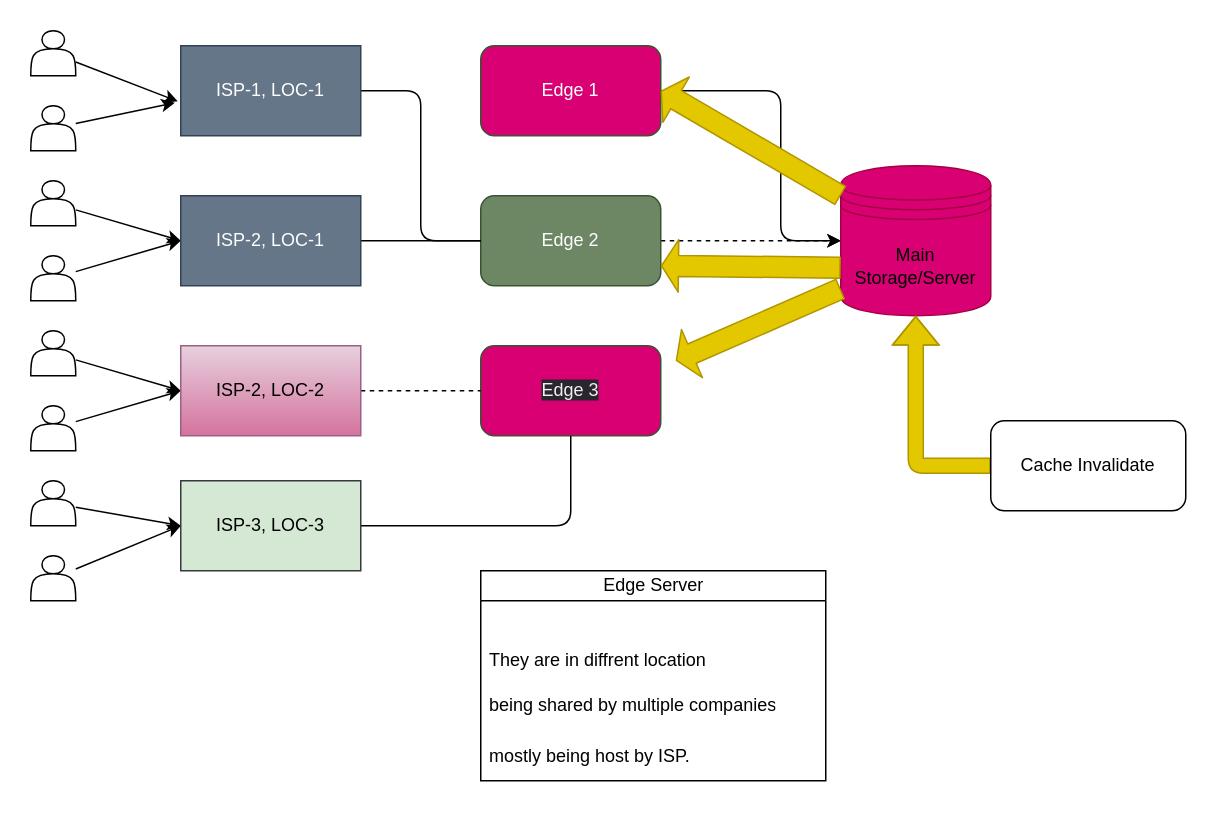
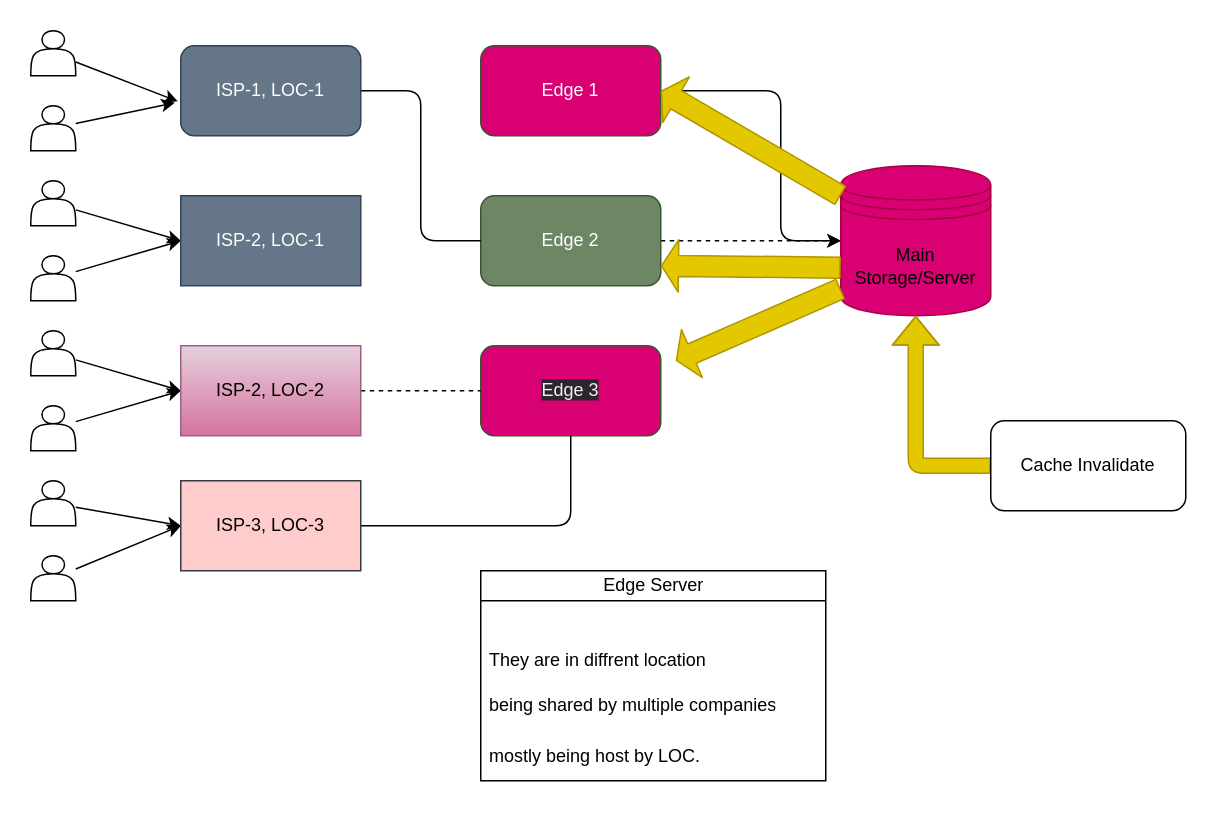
node "ISP-1, LOC-1": shape rectangle -> rounded rectangle
edge "ISP-2, LOC-1" -- "Edge 2": removed
node "ISP-3, LOC-3": fillcolor #d5e8d4 -> #ffcccc
node "mostly being host by ISP.": label "mostly being host by ISP." -> "mostly being host by LOC."
